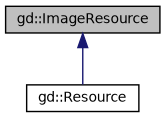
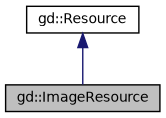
edge "gd::Resource" -> "gd::ImageResource": reversed
